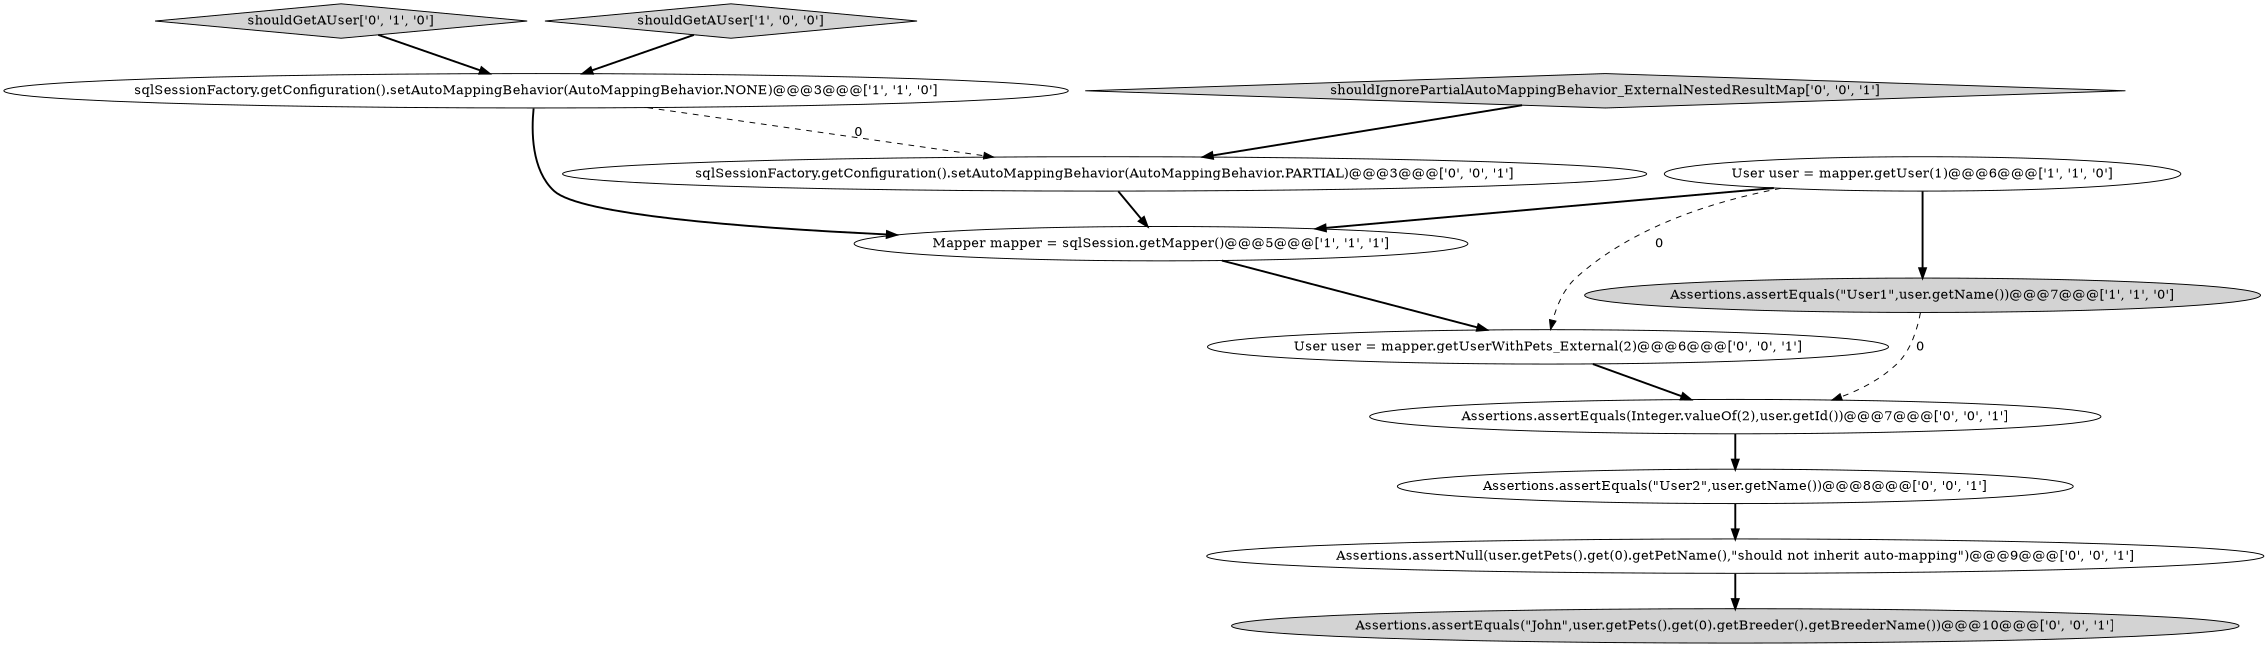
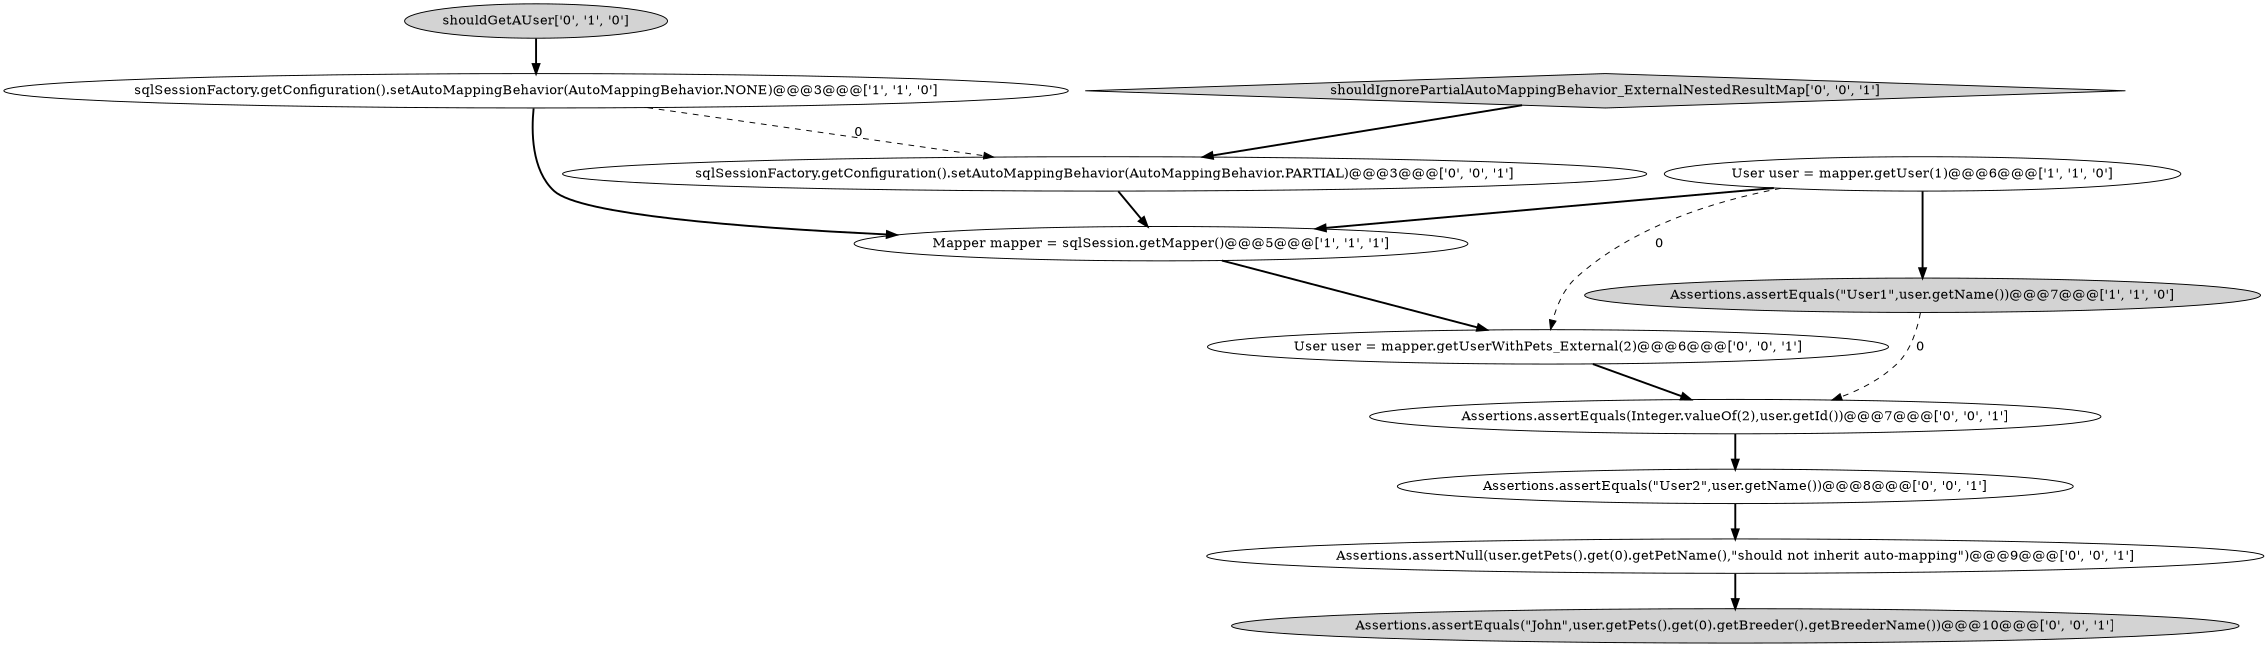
node "shouldGetAUser['0', '1', '0']": shape diamond -> ellipse
node "shouldGetAUser['1', '0', '0']": removed
